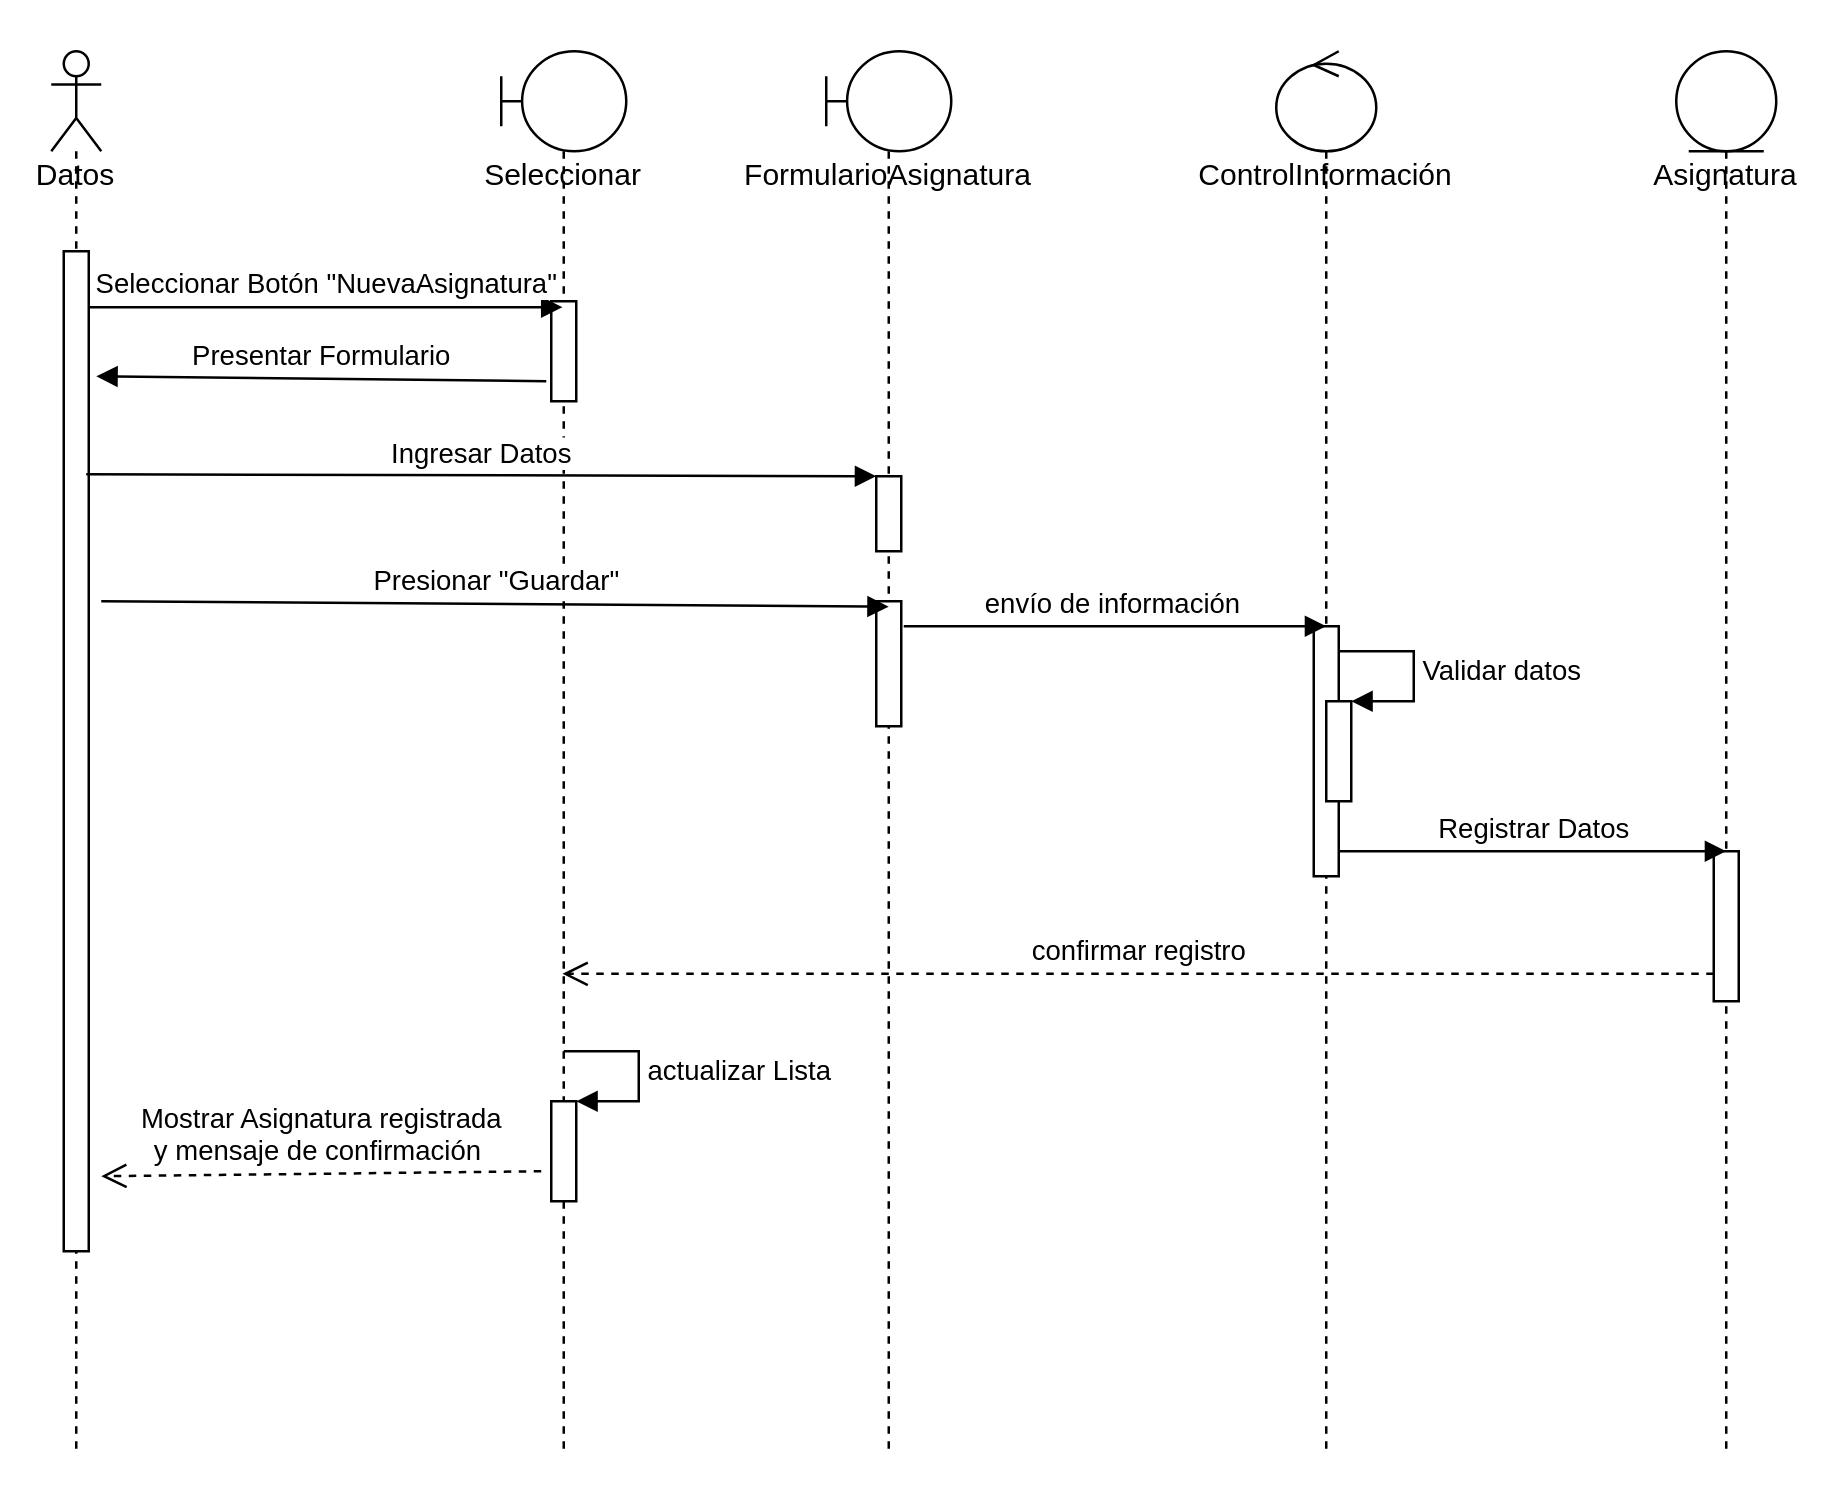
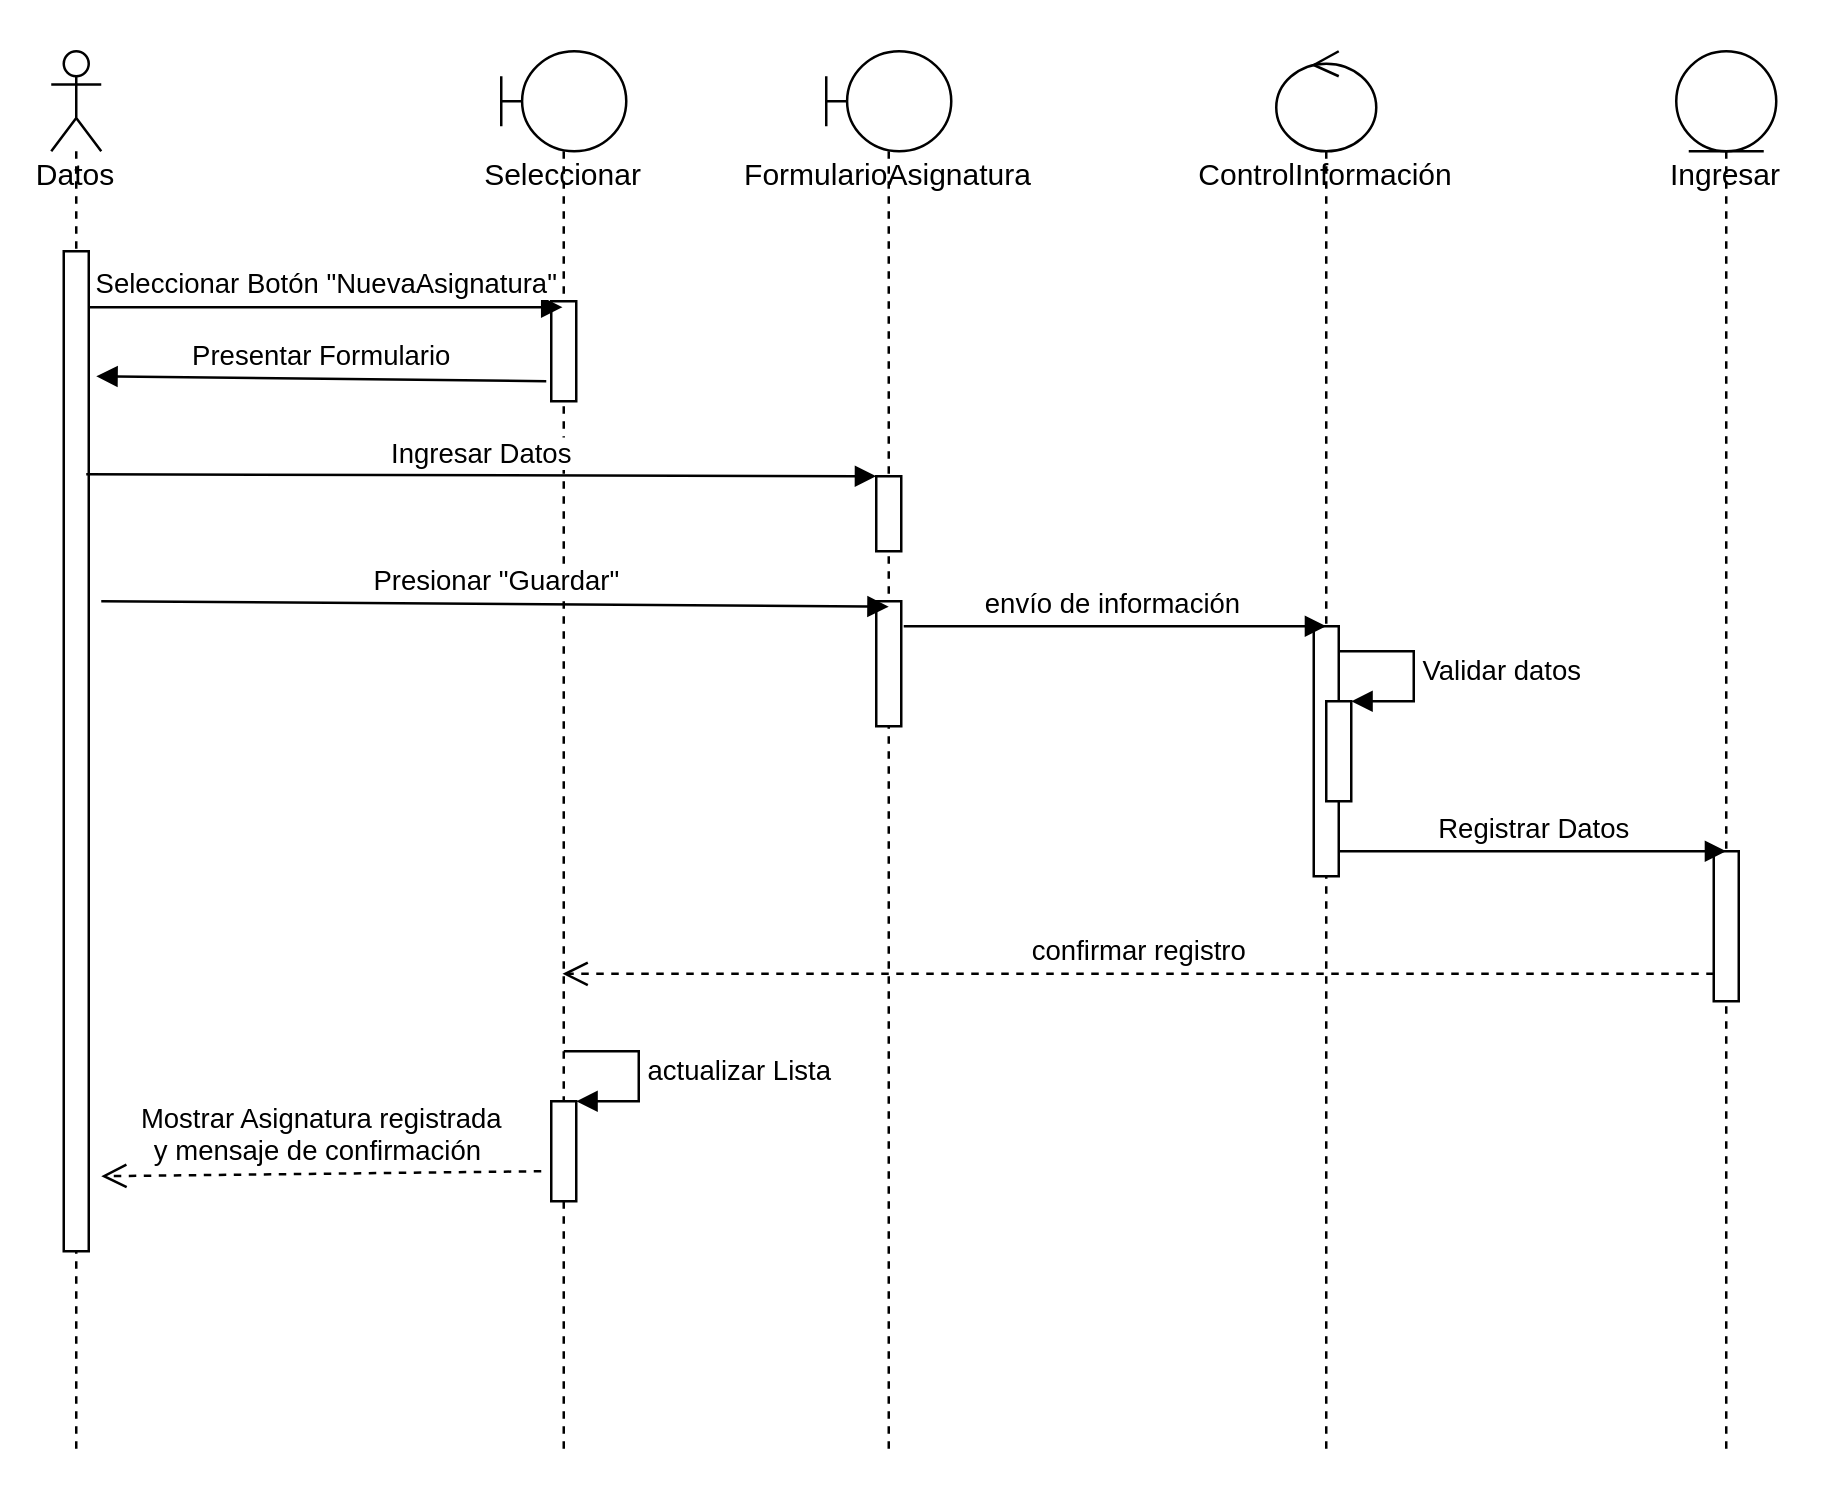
node "Asignatura": label "Asignatura" -> "Ingresar"
